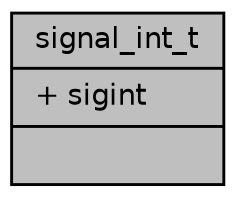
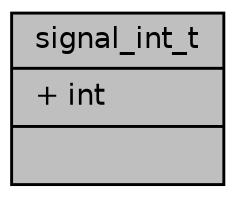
node "signal_int_t": text "+ sigint" -> "+ int"
